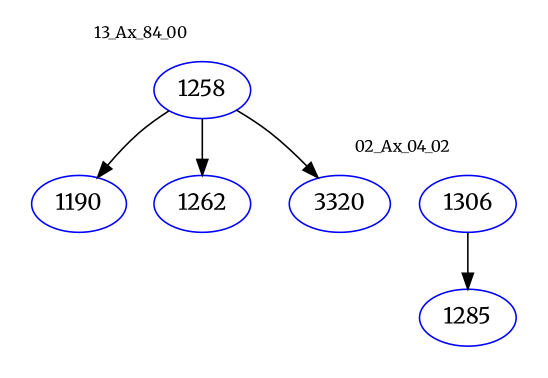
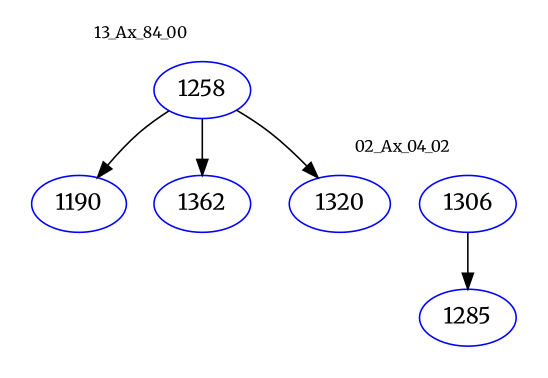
node "1262": label "1262" -> "1362"
node "3320": label "3320" -> "1320"
